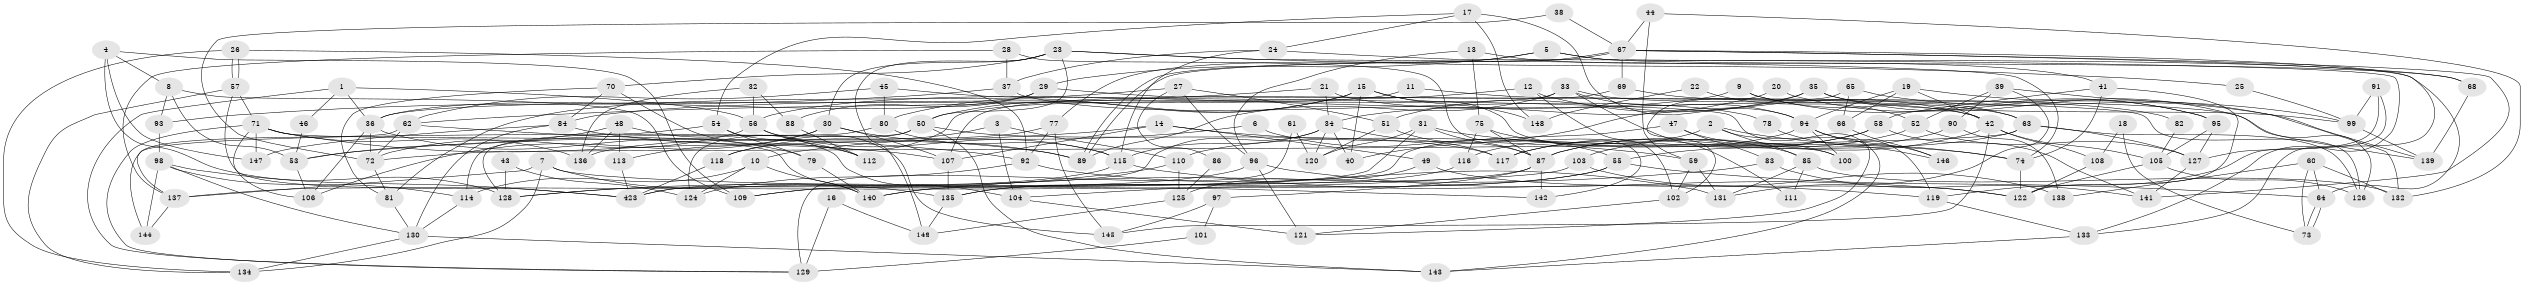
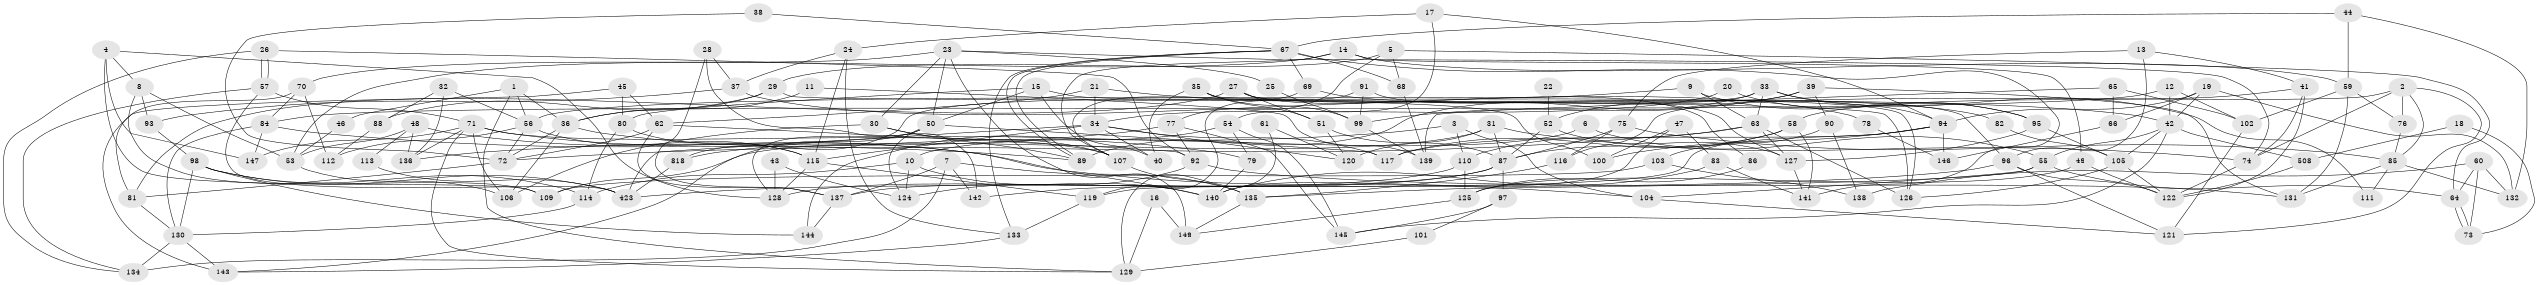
node "148": removed
node "76": added
edge "30" -- "113": removed
node "118": label "118" -> "818"
node "108": label "108" -> "508"
